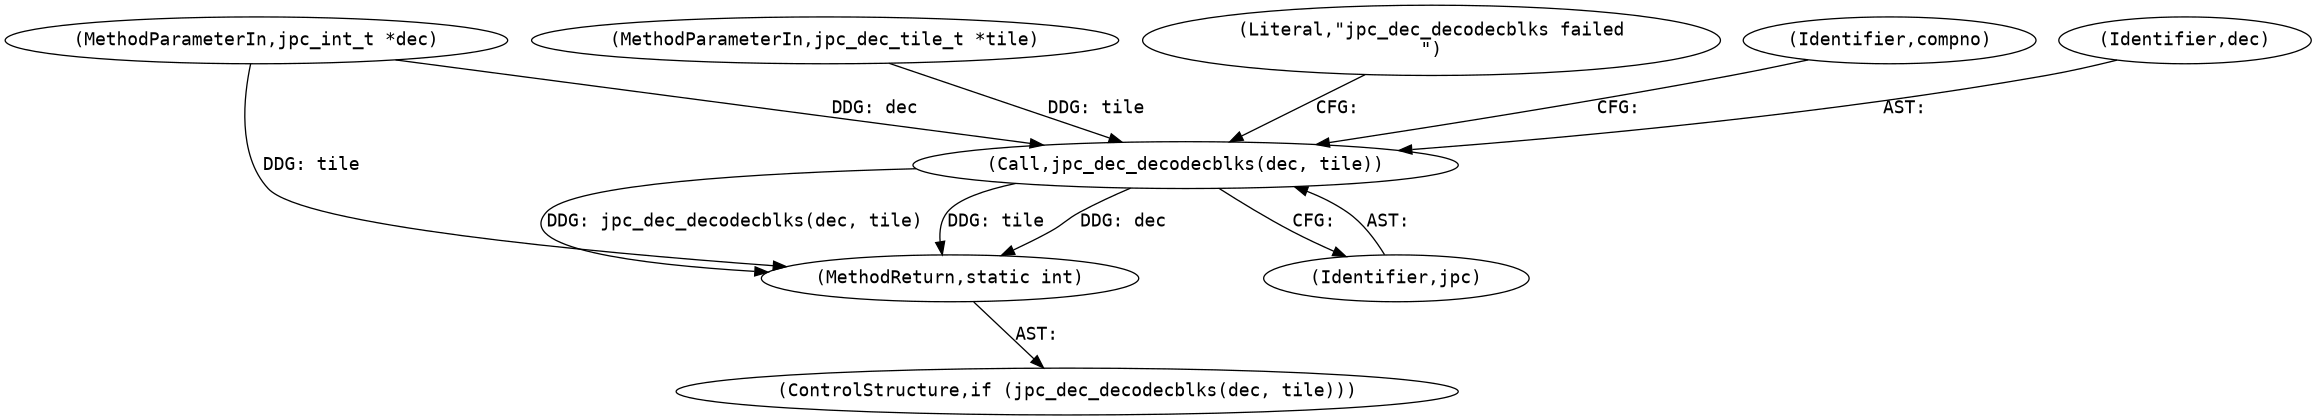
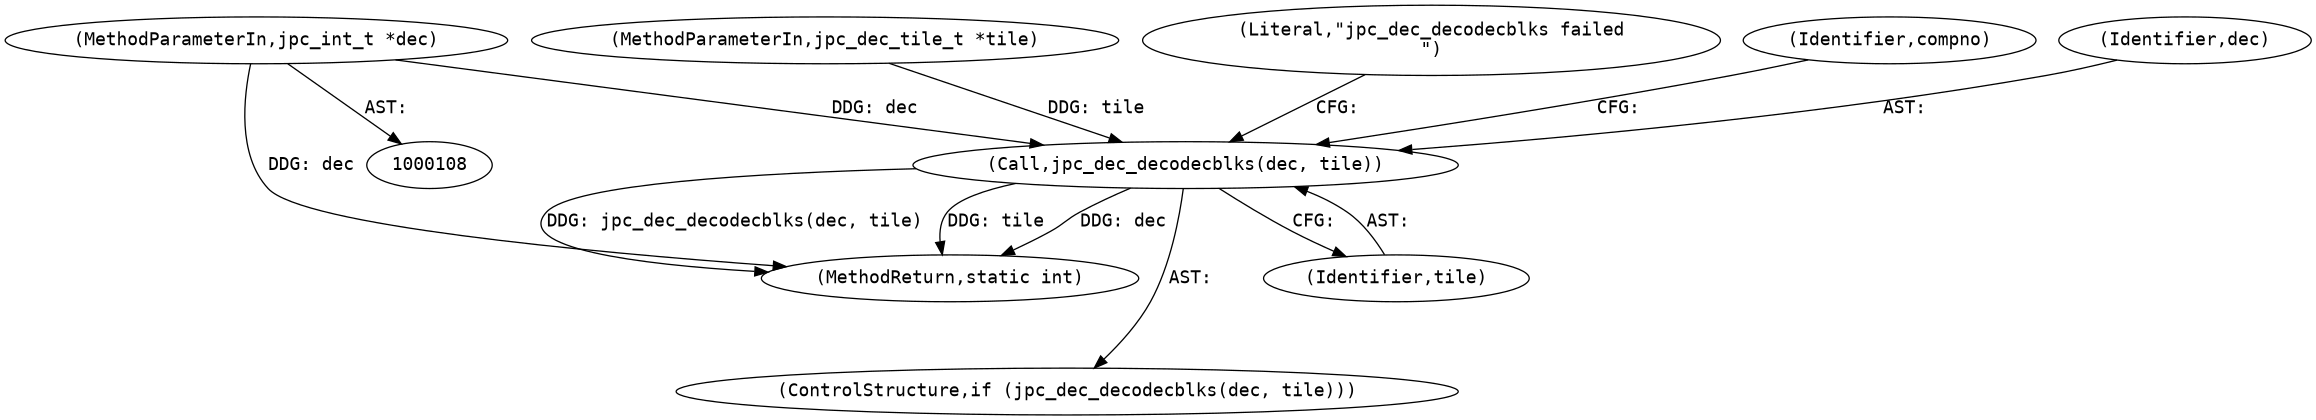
edge "(MethodParameterIn,jpc_int_t *dec)" -> "(MethodReturn,static int)": label "DDG: tile" -> "DDG: dec"
node "1000108": added
node "(Identifier,jpc)": label "(Identifier,jpc)" -> "(Identifier,tile)"
edge "(MethodReturn,static int)" -> "(ControlStructure,if (jpc_dec_decodecblks(dec, tile)))": now "(Call,jpc_dec_decodecblks(dec, tile))" -> "(ControlStructure,if (jpc_dec_decodecblks(dec, tile)))"
